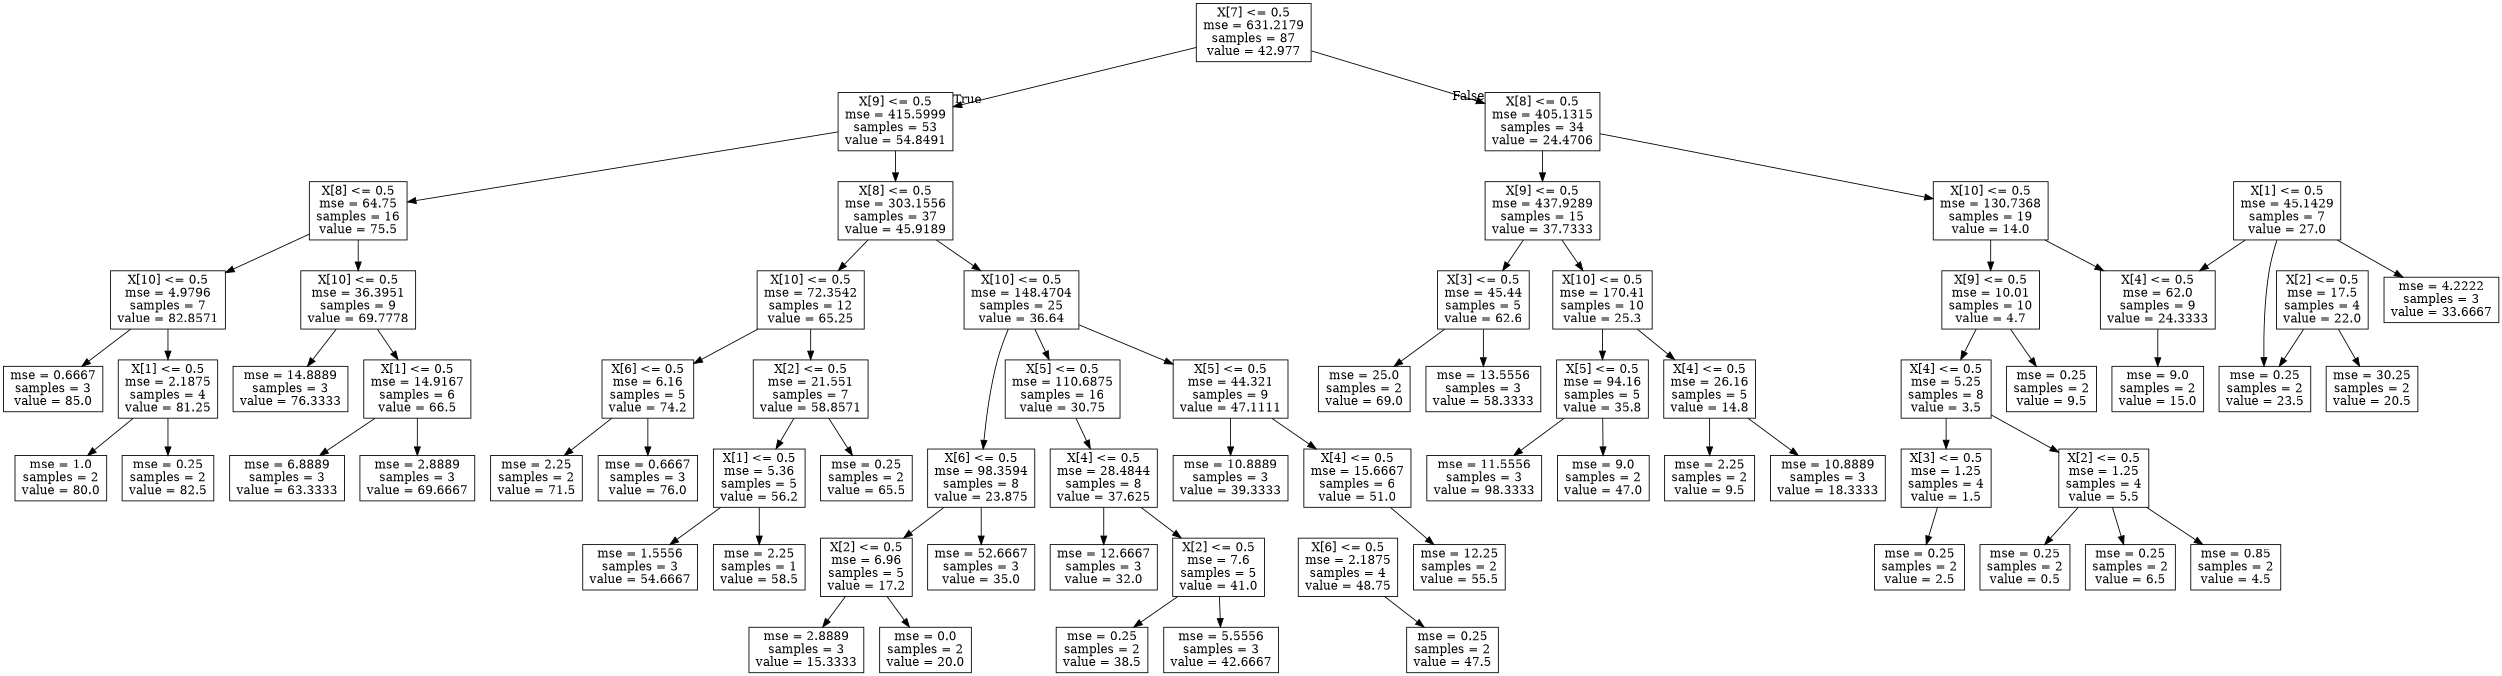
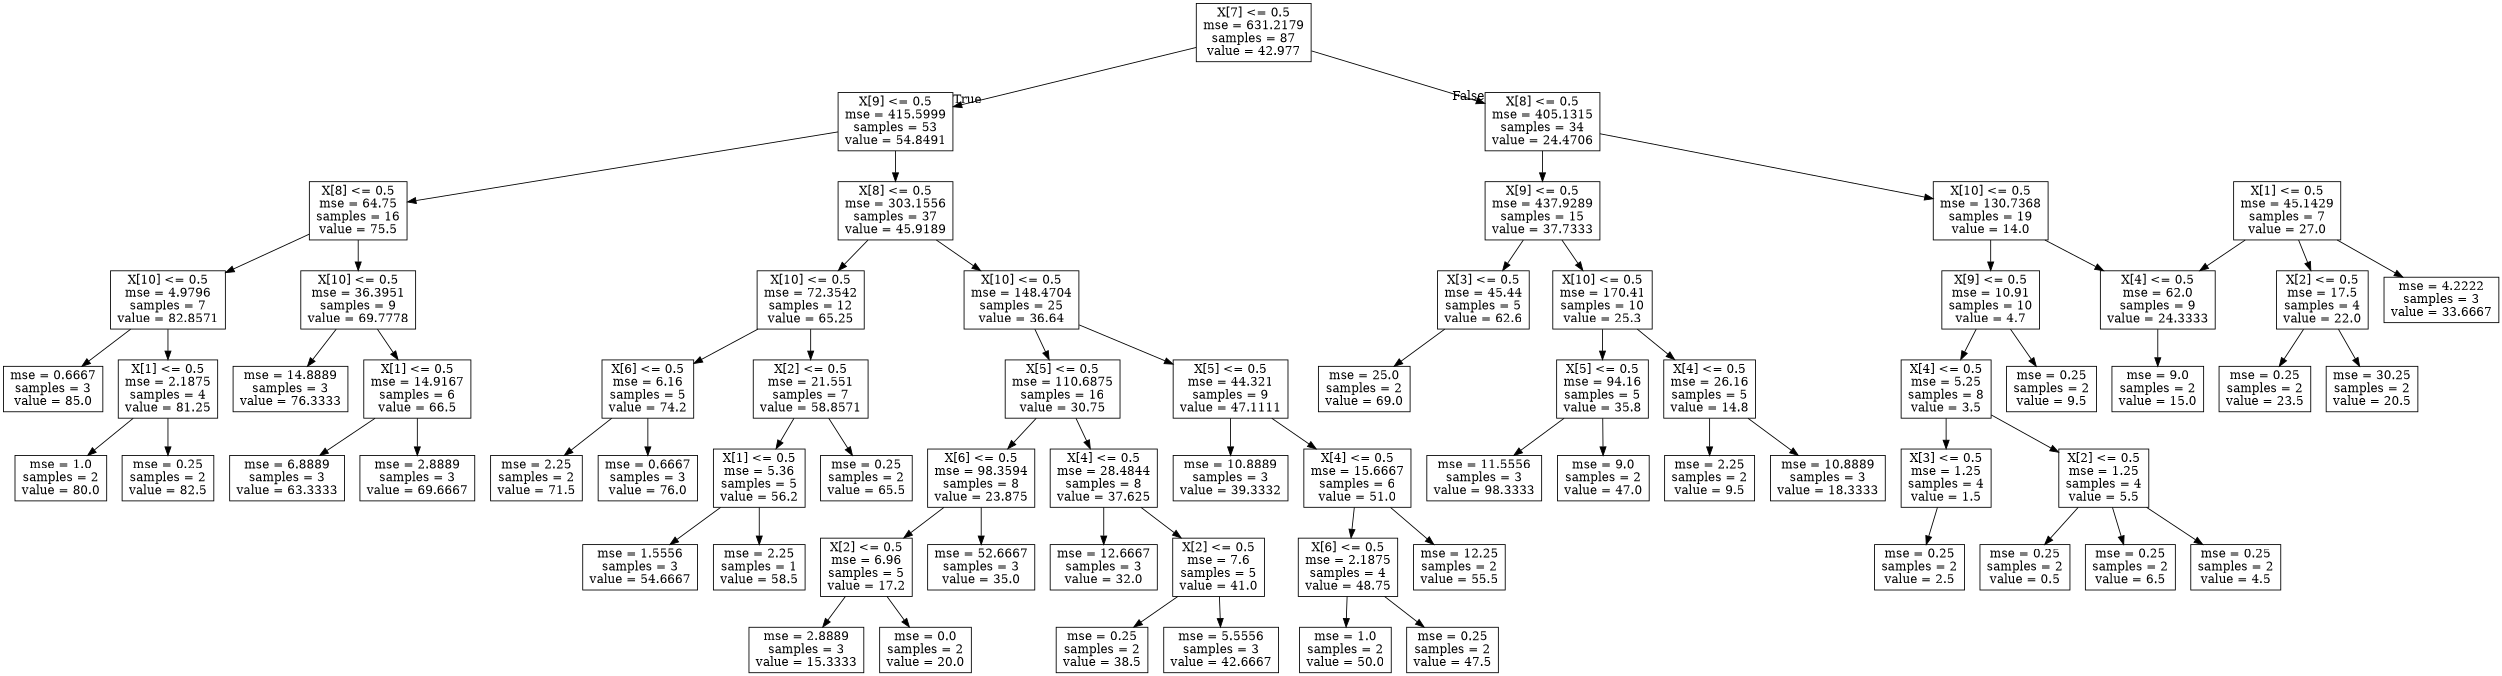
edge "X[1] <= 0.5 mse = 45.1429 samples = 7 value = 27.0" -> "mse = 0.25 samples = 2 value = 23.5": now "X[1] <= 0.5 mse = 45.1429 samples = 7 value = 27.0" -> "X[2] <= 0.5 mse = 17.5 samples = 4 value = 22.0"
node "X[9] <= 0.5 mse = 10.01 samples = 10 value = 4.7": label "X[9] <= 0.5 mse = 10.01 samples = 10 value = 4.7" -> "X[9] <= 0.5 mse = 10.91 samples = 10 value = 4.7"
edge "X[10] <= 0.5 mse = 148.4704 samples = 25 value = 36.64" -> "X[6] <= 0.5 mse = 98.3594 samples = 8 value = 23.875": now "X[5] <= 0.5 mse = 110.6875 samples = 16 value = 30.75" -> "X[6] <= 0.5 mse = 98.3594 samples = 8 value = 23.875"
node "mse = 13.5556 samples = 3 value = 58.3333": removed
node "mse = 10.8889 samples = 3 value = 39.3333": label "mse = 10.8889 samples = 3 value = 39.3333" -> "mse = 10.8889 samples = 3 value = 39.3332"
edge "X[4] <= 0.5 mse = 15.6667 samples = 6 value = 51.0" -> "X[6] <= 0.5 mse = 2.1875 samples = 4 value = 48.75": added
node "mse = 0.85 samples = 2 value = 4.5": label "mse = 0.85 samples = 2 value = 4.5" -> "mse = 0.25 samples = 2 value = 4.5"
node "mse = 1.0 samples = 2 value = 50.0": added
